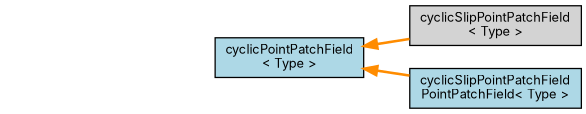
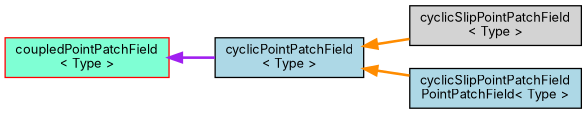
node "coupledPointPatchField < Type >": added
